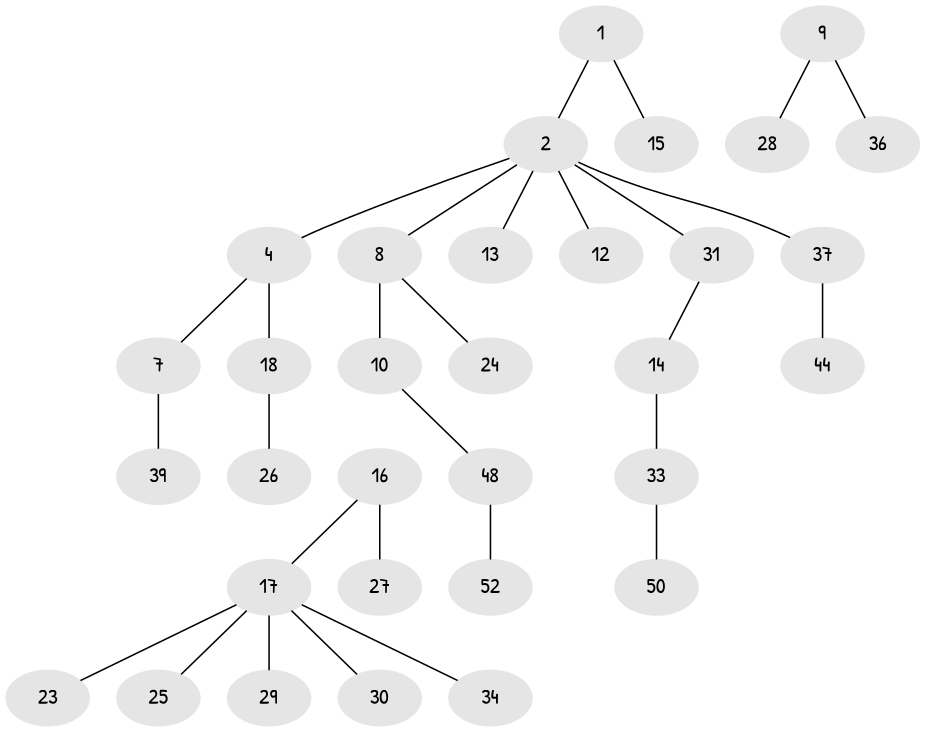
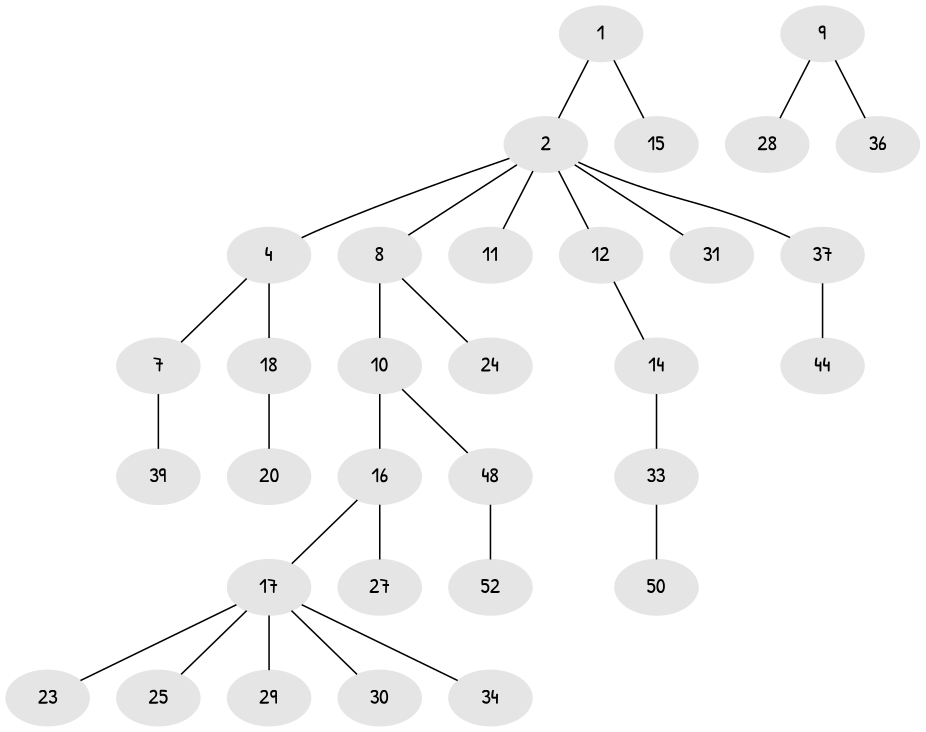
node "13": label "13" -> "11"
edge "31" -- "14": now "12" -- "14"
edge "10" -- "16": added
node "26": label "26" -> "20"
